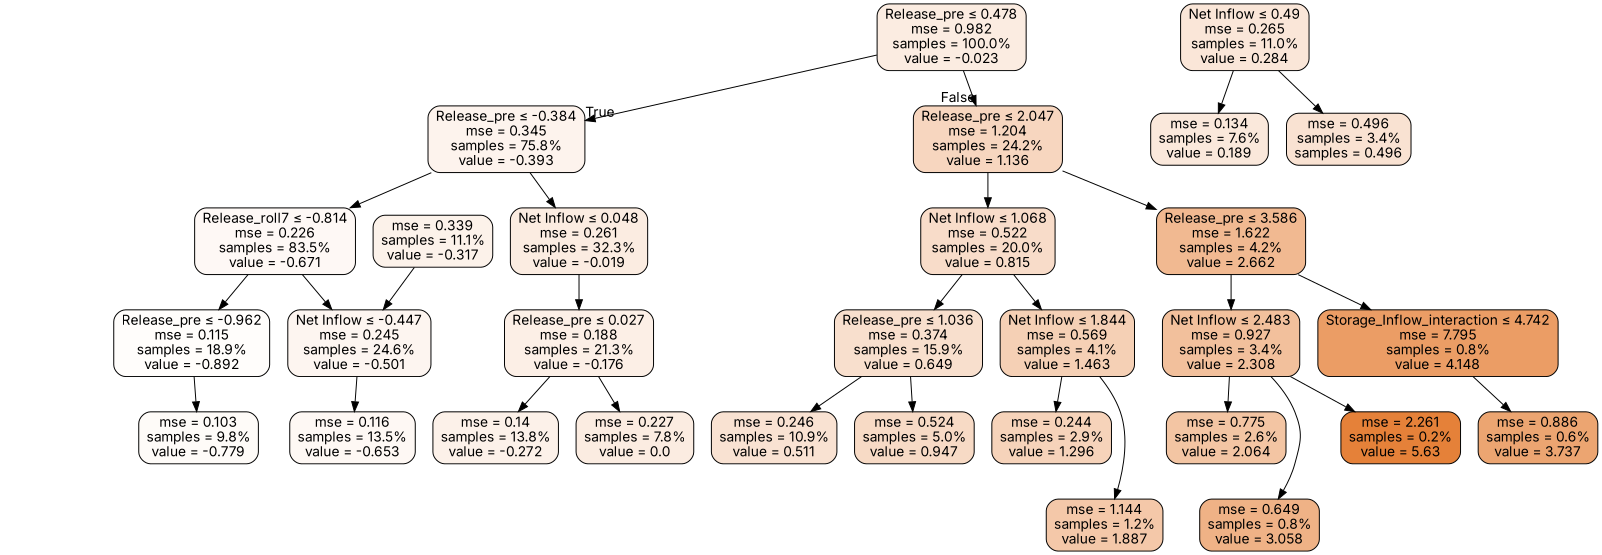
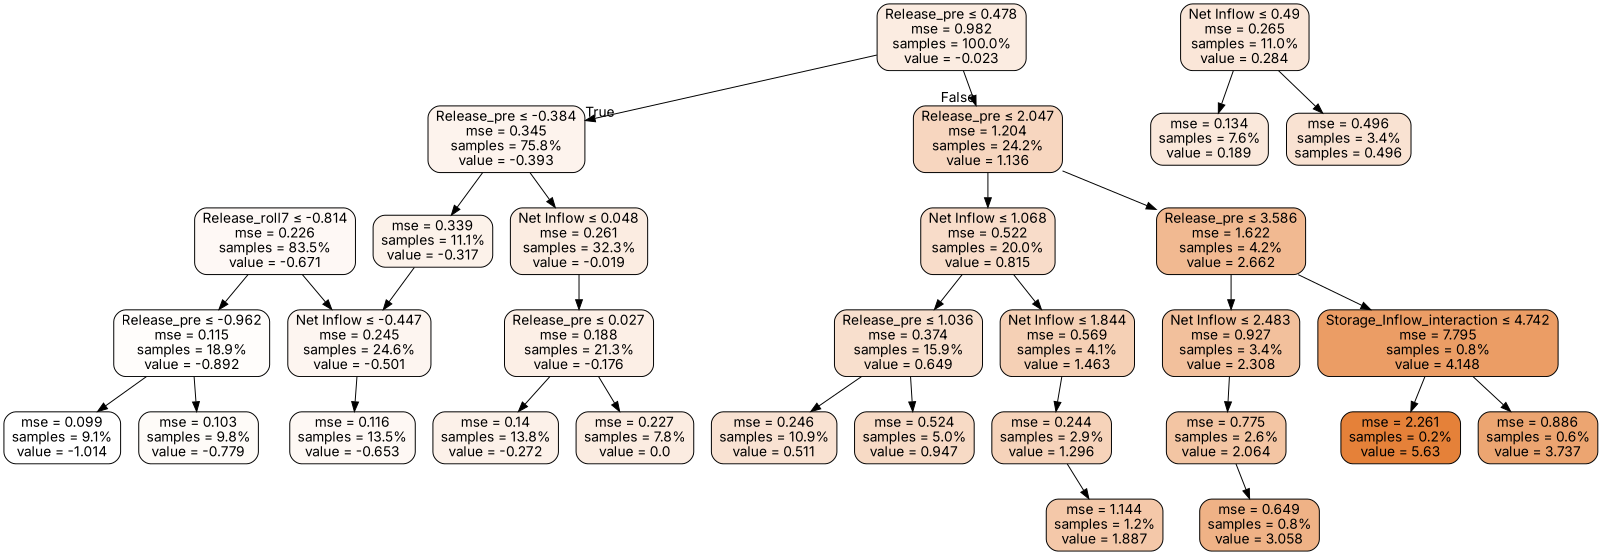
edge "Release_pre ≤ -0.384" -> "Release_roll7 ≤ -0.814": now "Release_pre ≤ -0.384" -> "mse = 0.339"
edge "Net Inflow ≤ 2.483" -> "mse = 2.261": now "Storage_Inflow_interaction ≤ 4.742" -> "mse = 2.261"
edge "Net Inflow ≤ 1.844" -> "mse = 1.144": now "mse = 0.244" -> "mse = 1.144"
edge "Net Inflow ≤ 2.483" -> "mse = 0.649": now "mse = 0.775" -> "mse = 0.649"
node "mse = 0.099": added
